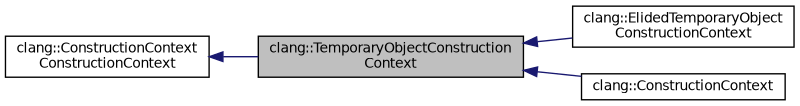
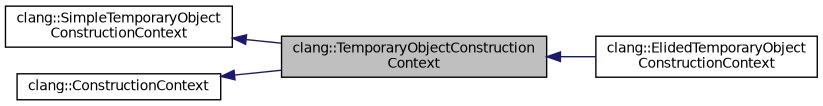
node "clang::ConstructionContext ConstructionContext": label "clang::ConstructionContext ConstructionContext" -> "clang::SimpleTemporaryObject ConstructionContext"
edge "clang::ConstructionContext" -> "clang::TemporaryObjectConstruction Context": reversed
